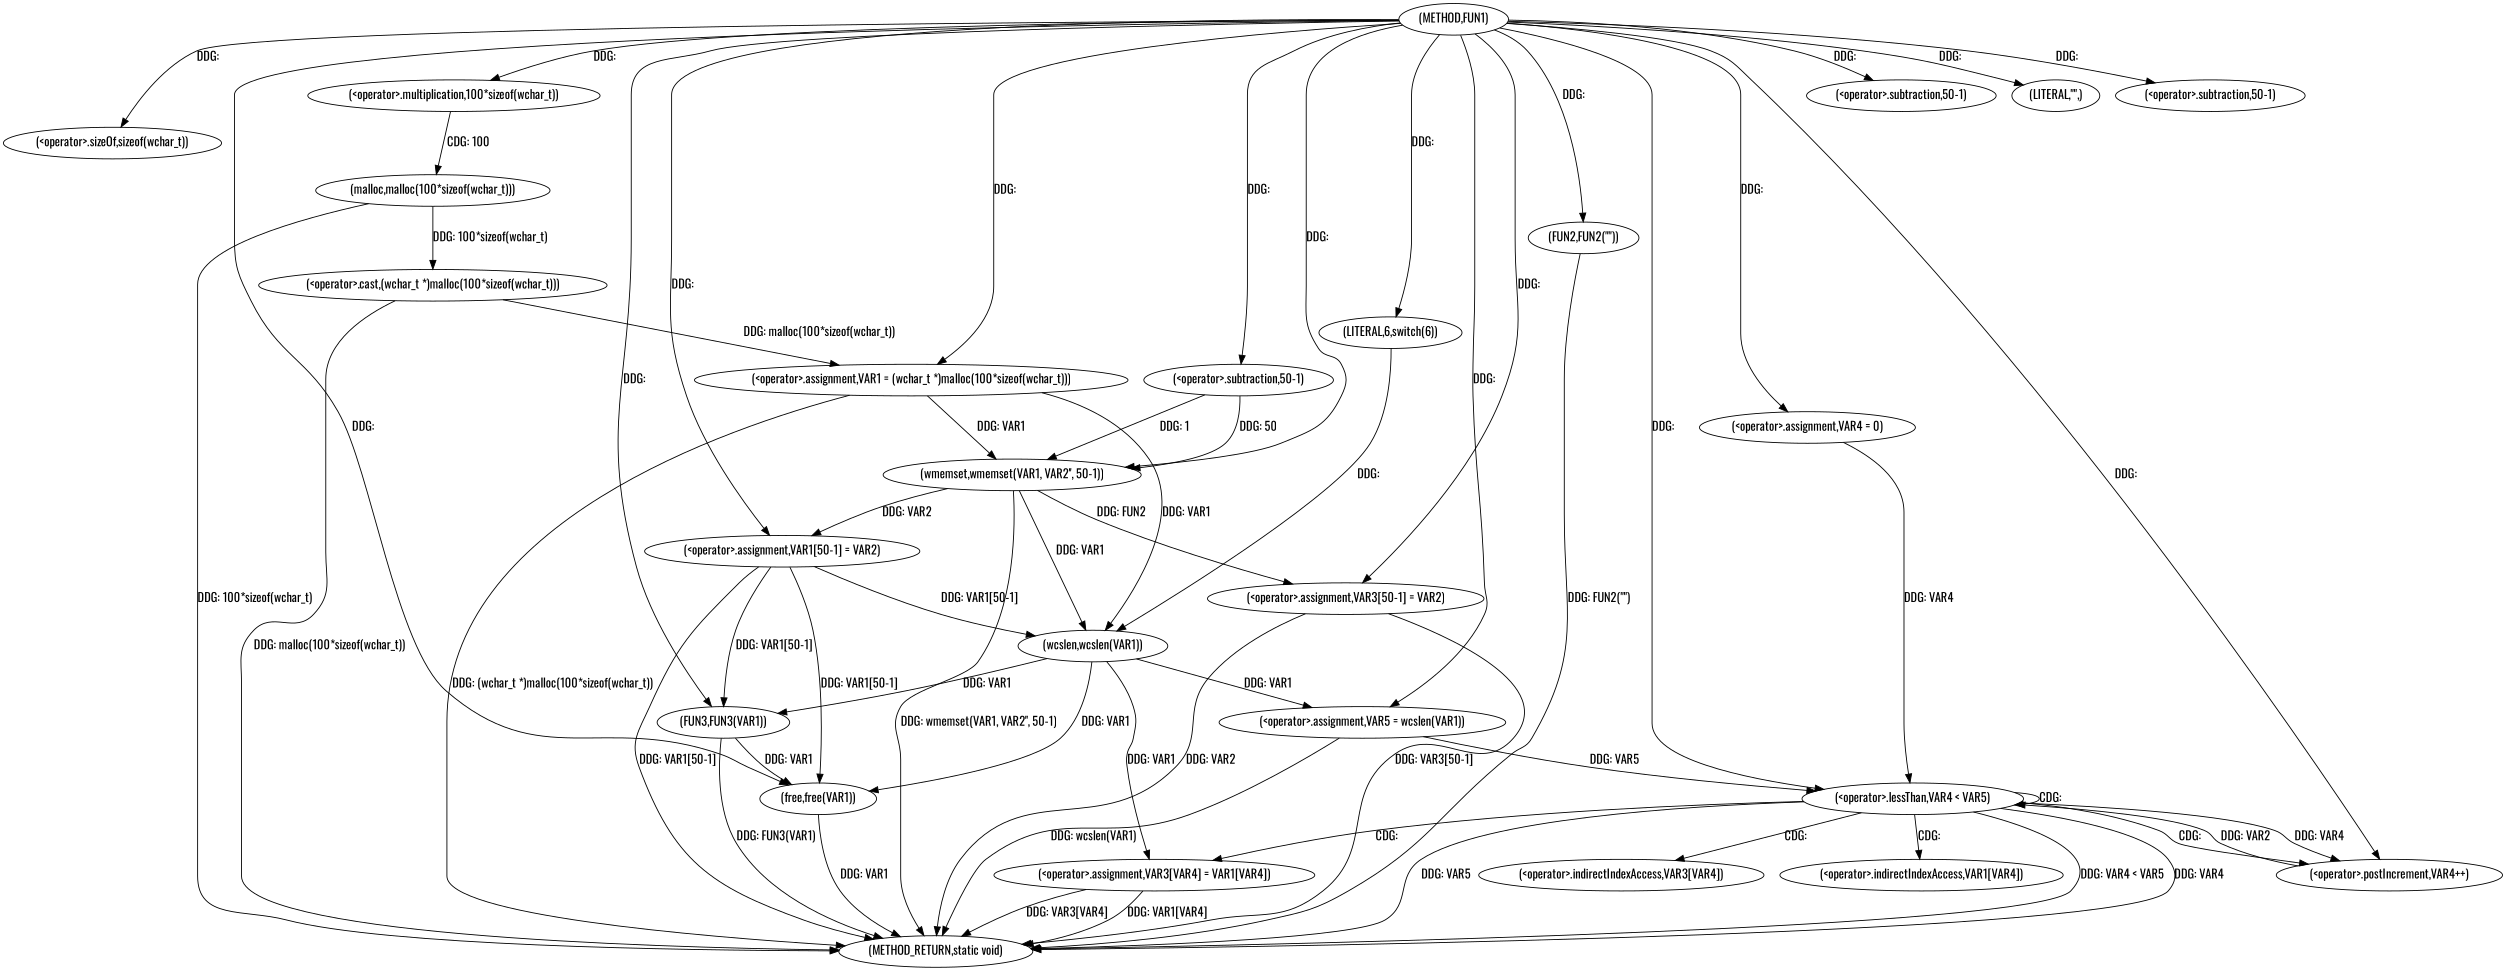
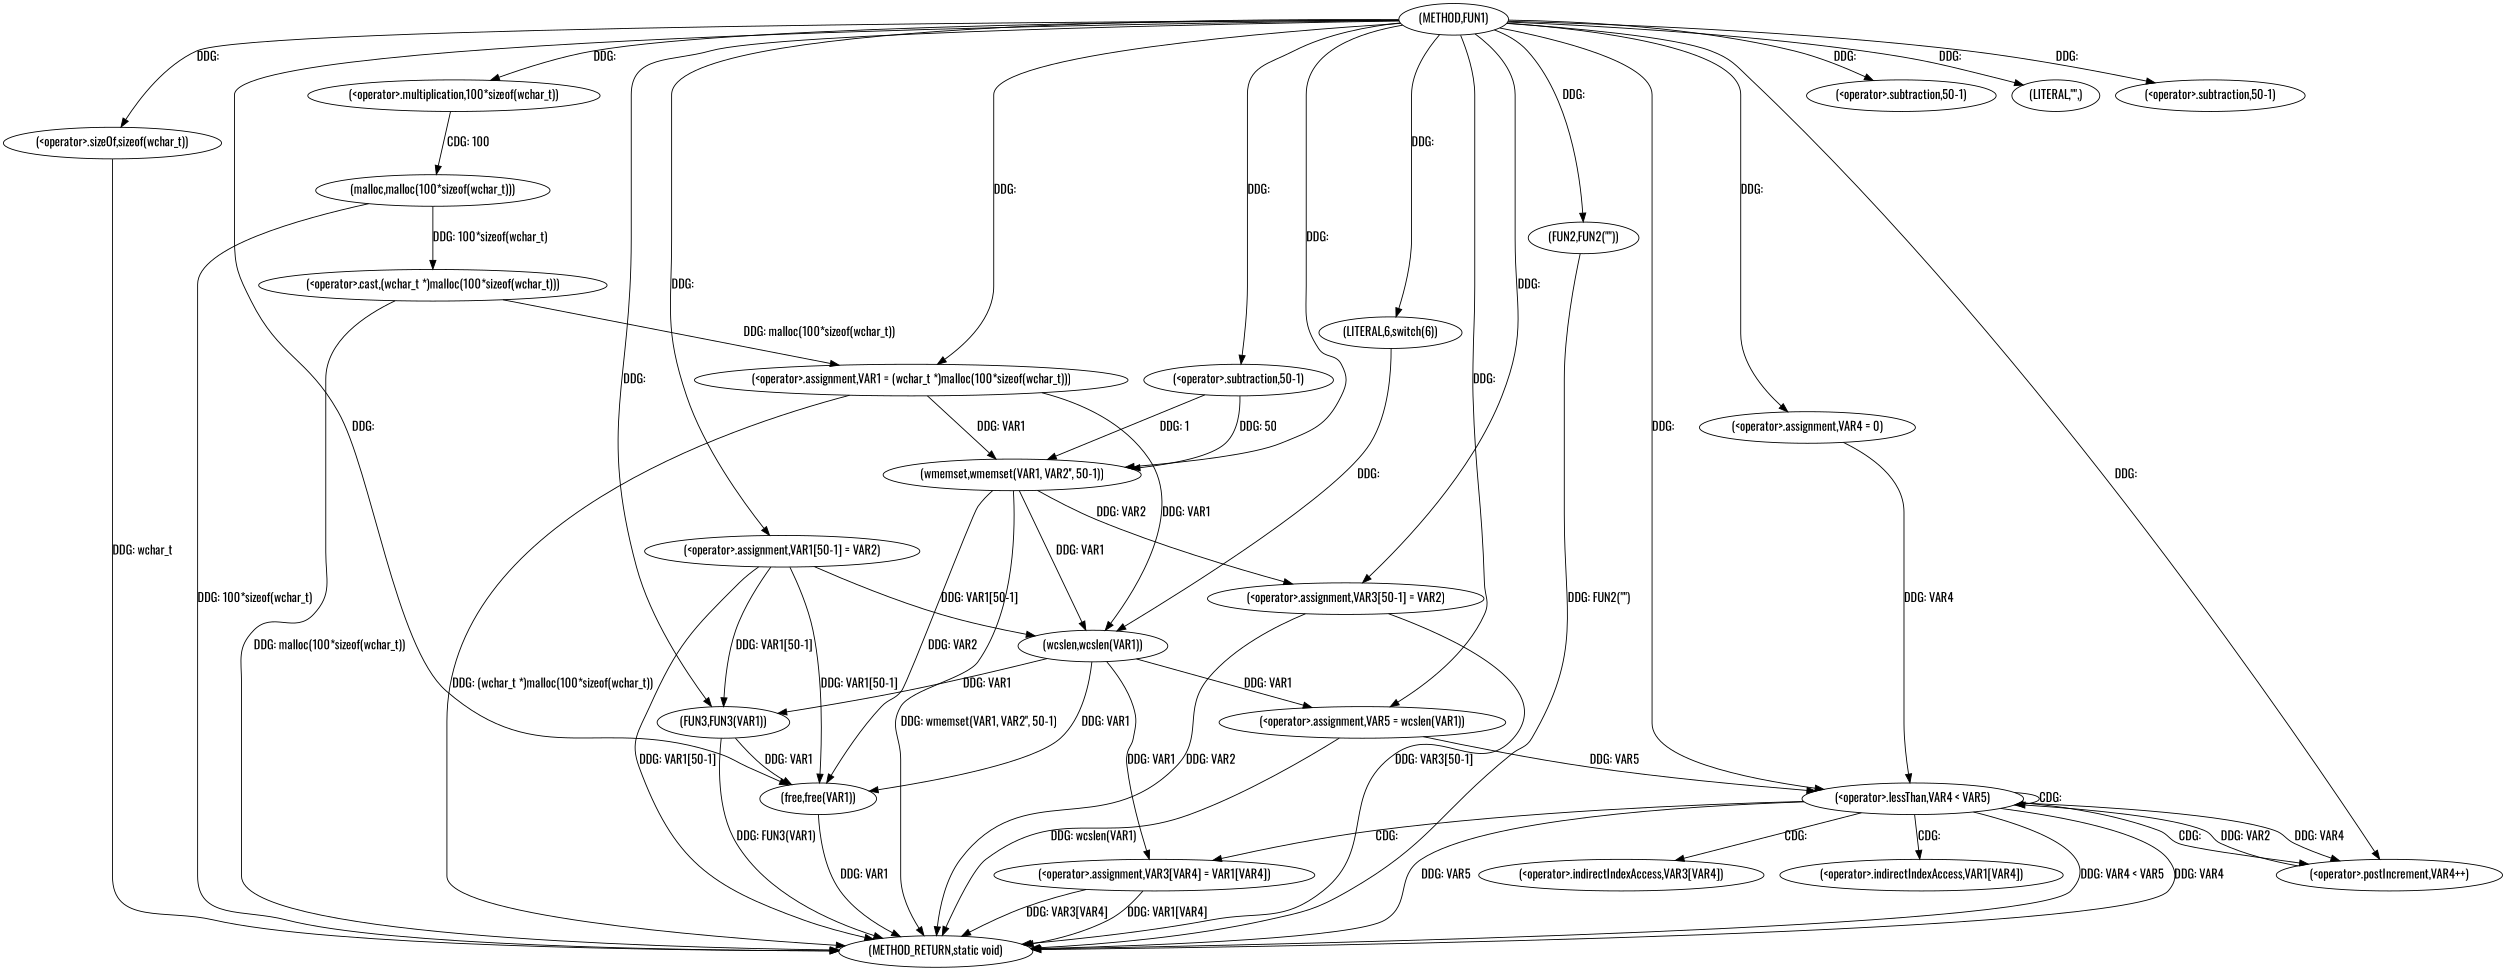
edge "(wmemset,wmemset(VAR1, VAR2'', 50-1))" -> "(<operator>.assignment,VAR1[50-1] = VAR2)": now "(wmemset,wmemset(VAR1, VAR2'', 50-1))" -> "(free,free(VAR1))"
edge "(wmemset,wmemset(VAR1, VAR2'', 50-1))" -> "(<operator>.assignment,VAR3[50-1] = VAR2)": label "DDG: FUN2" -> "DDG: VAR2"
edge "(<operator>.sizeOf,sizeof(wchar_t))" -> "(METHOD_RETURN,static void)": added, label "DDG: wchar_t"
